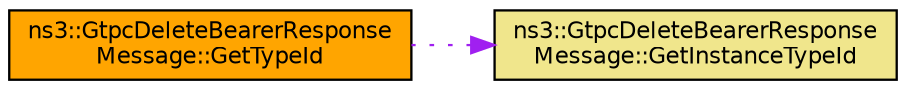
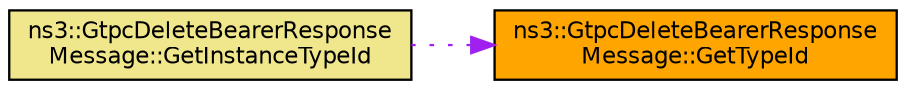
edge "ns3::GtpcDeleteBearerResponse Message::GetTypeId" -> "ns3::GtpcDeleteBearerResponse Message::GetInstanceTypeId": reversed
